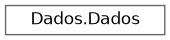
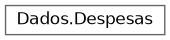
node "Dados.Dados": label "Dados.Dados" -> "Dados.Despesas"
